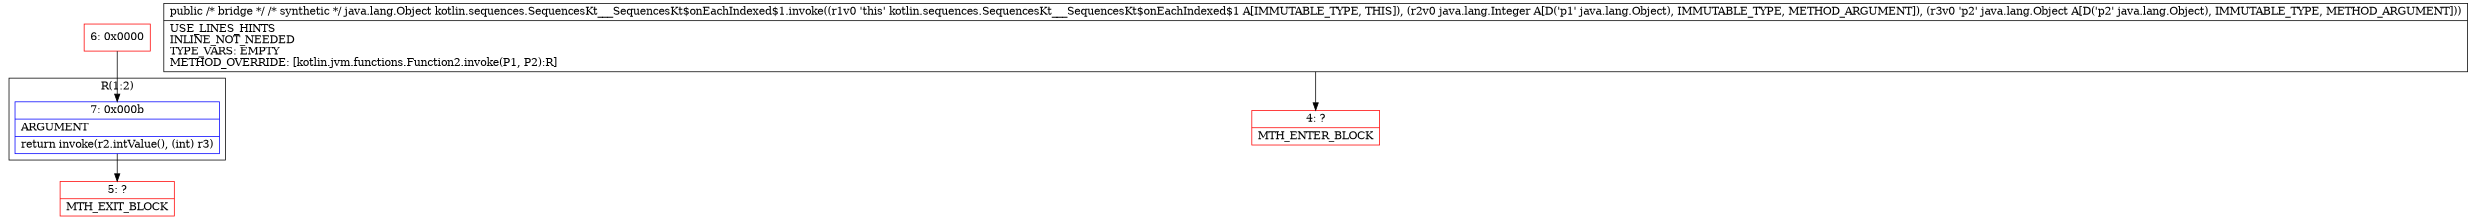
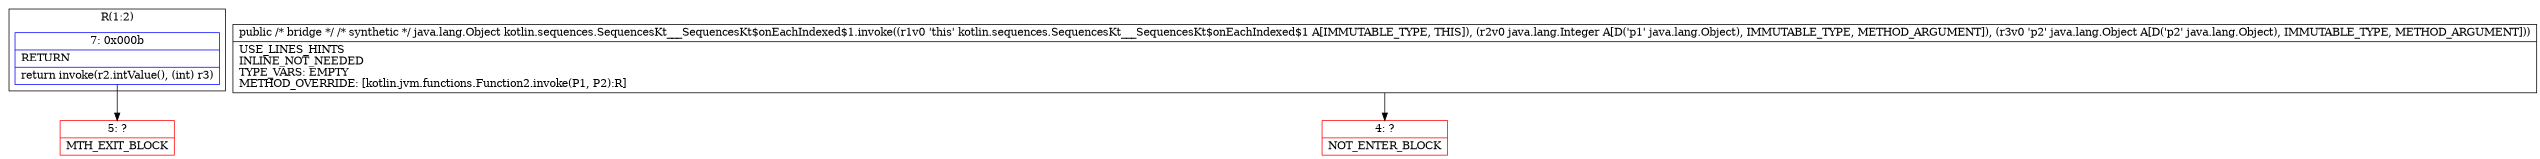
node "6: 0x0000": removed
node "7: 0x000b": text "ARGUMENT" -> "RETURN"
node "4: ?": text "MTH_ENTER_BLOCK" -> "NOT_ENTER_BLOCK"
